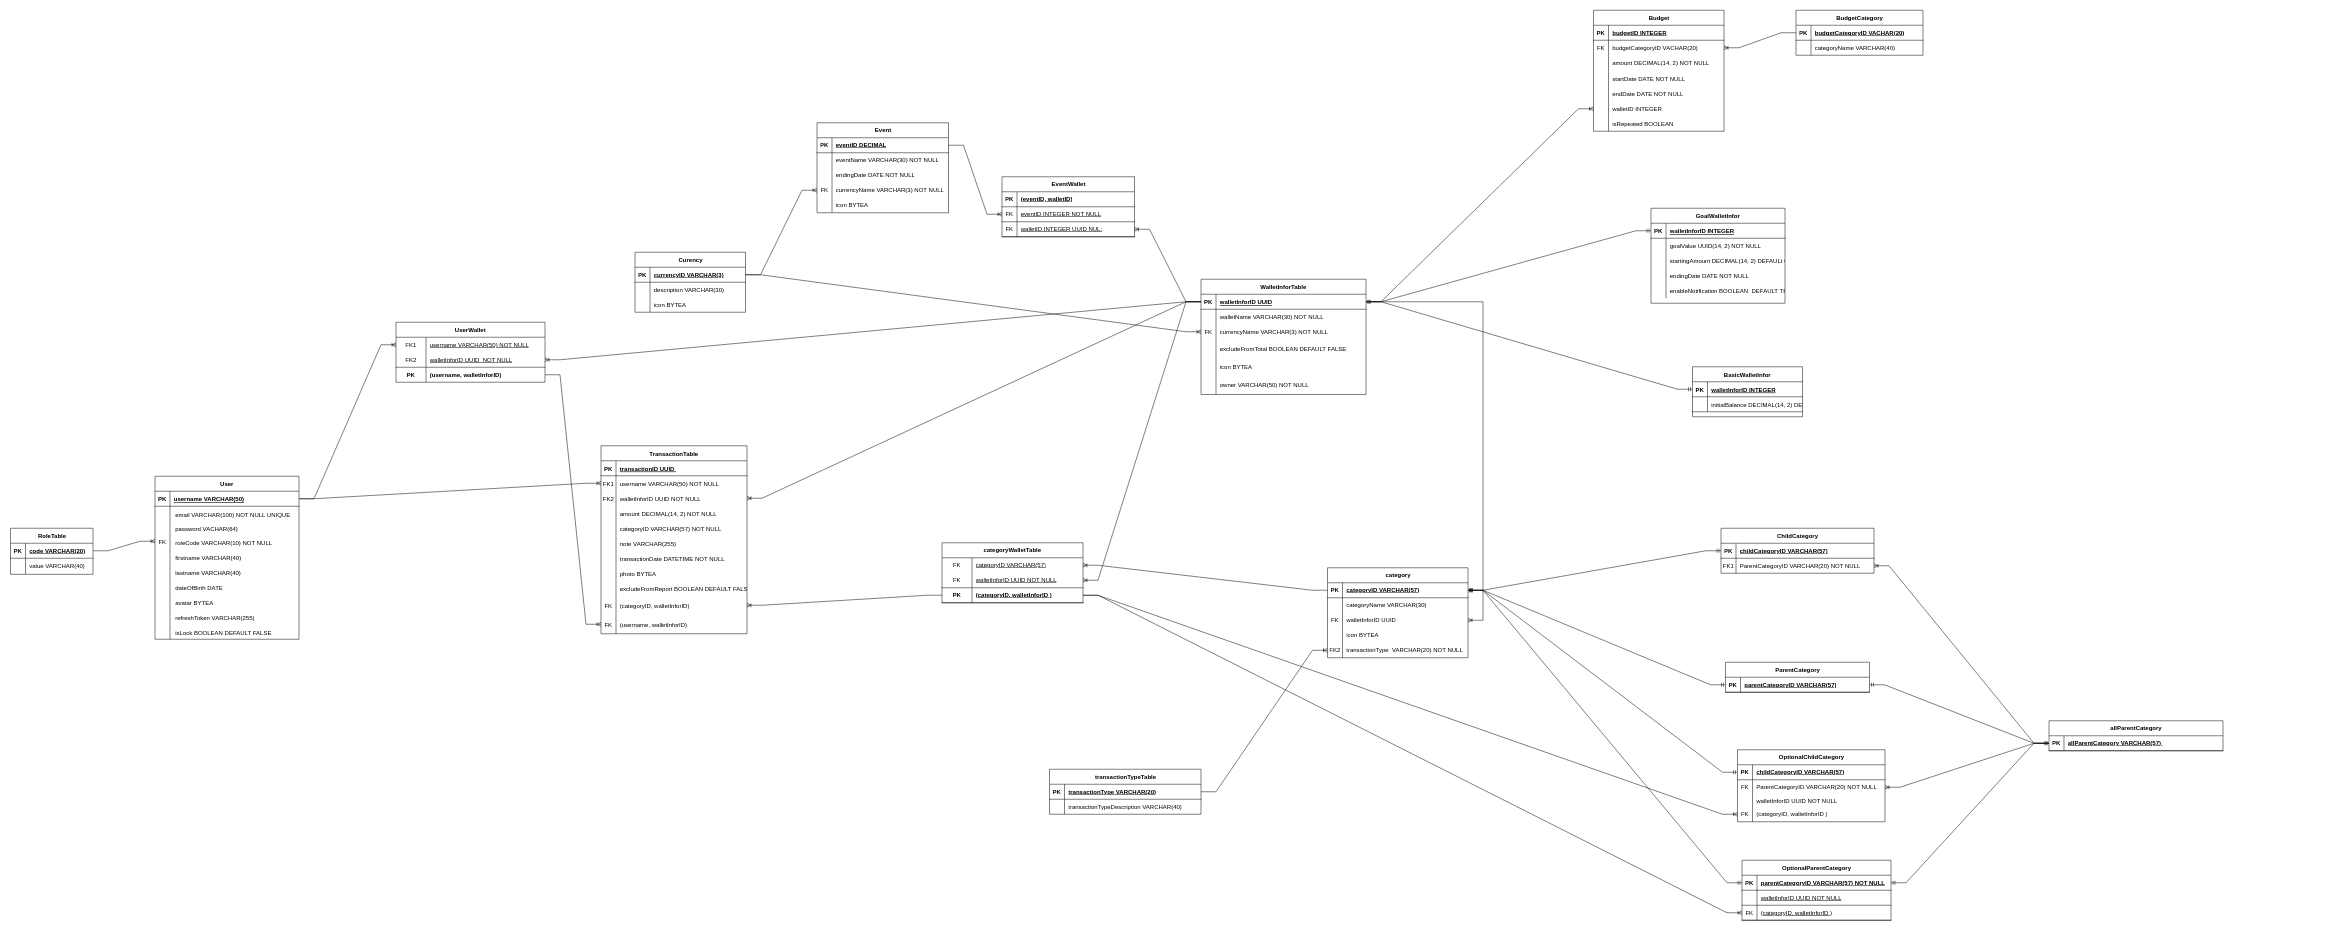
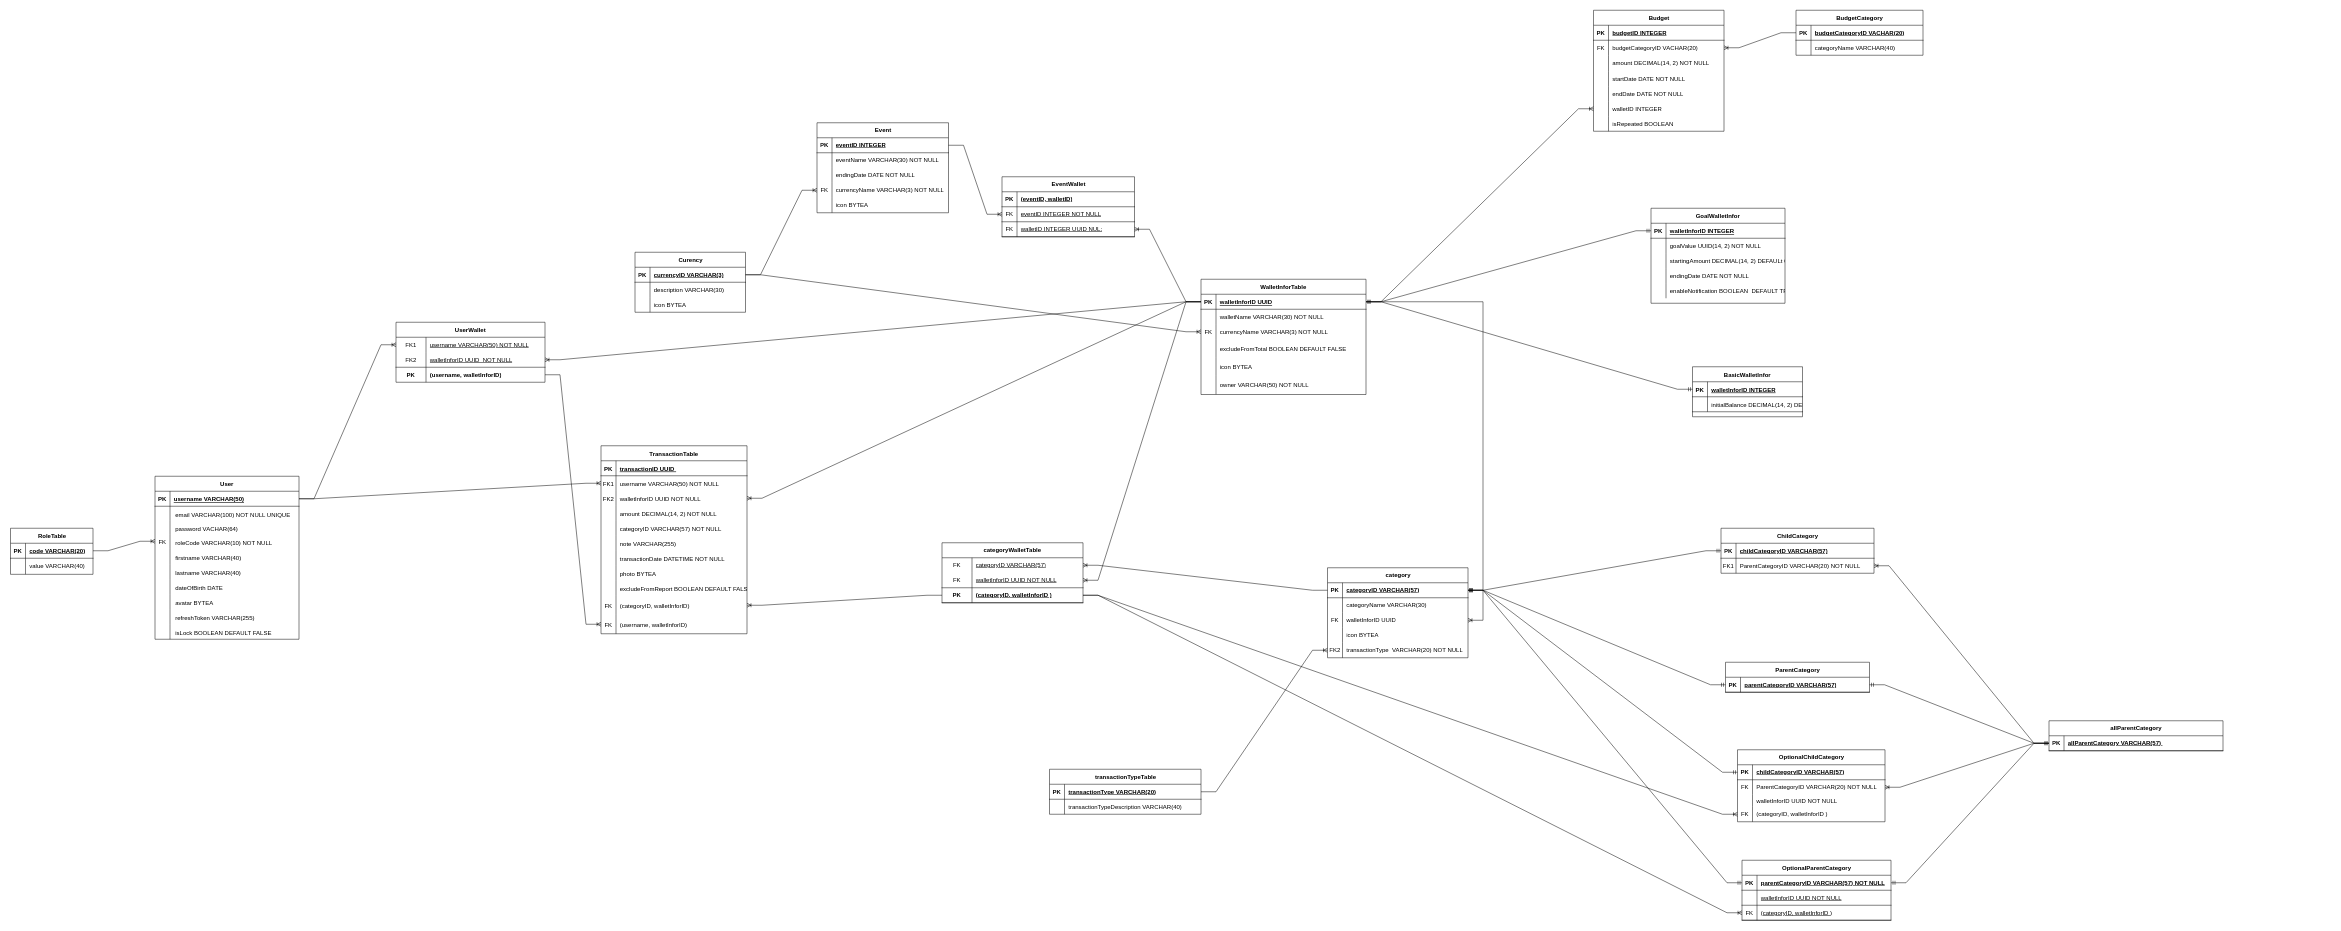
node "eventID DECIMAL": label "eventID DECIMAL" -> "eventID INTEGER"
